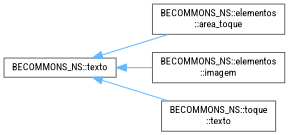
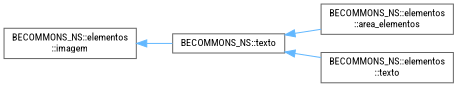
node "BECOMMONS_NS::elementos ::area_toque": label "BECOMMONS_NS::elementos ::area_toque" -> "BECOMMONS_NS::elementos ::area_elementos"
edge "BECOMMONS_NS::elementos ::imagem" -> "BECOMMONS_NS::texto": reversed
node "BECOMMONS_NS::toque ::texto": label "BECOMMONS_NS::toque ::texto" -> "BECOMMONS_NS::elementos ::texto"
